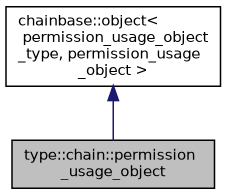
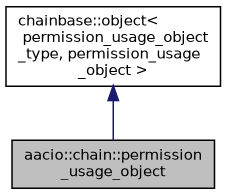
node "type::chain::permission _usage_object": label "type::chain::permission _usage_object" -> "aacio::chain::permission _usage_object"
